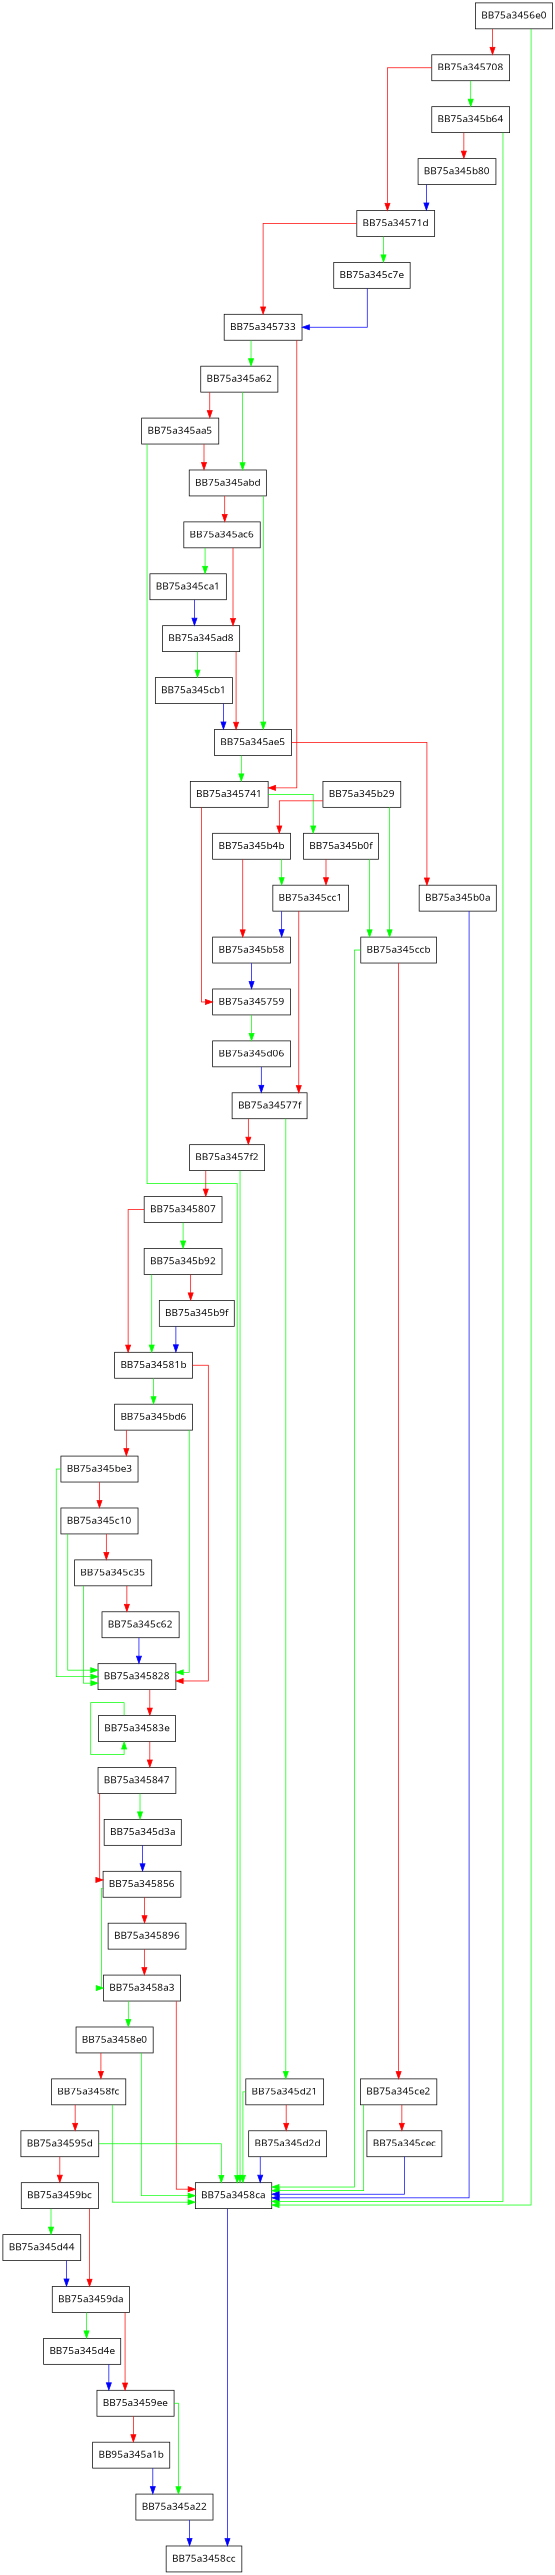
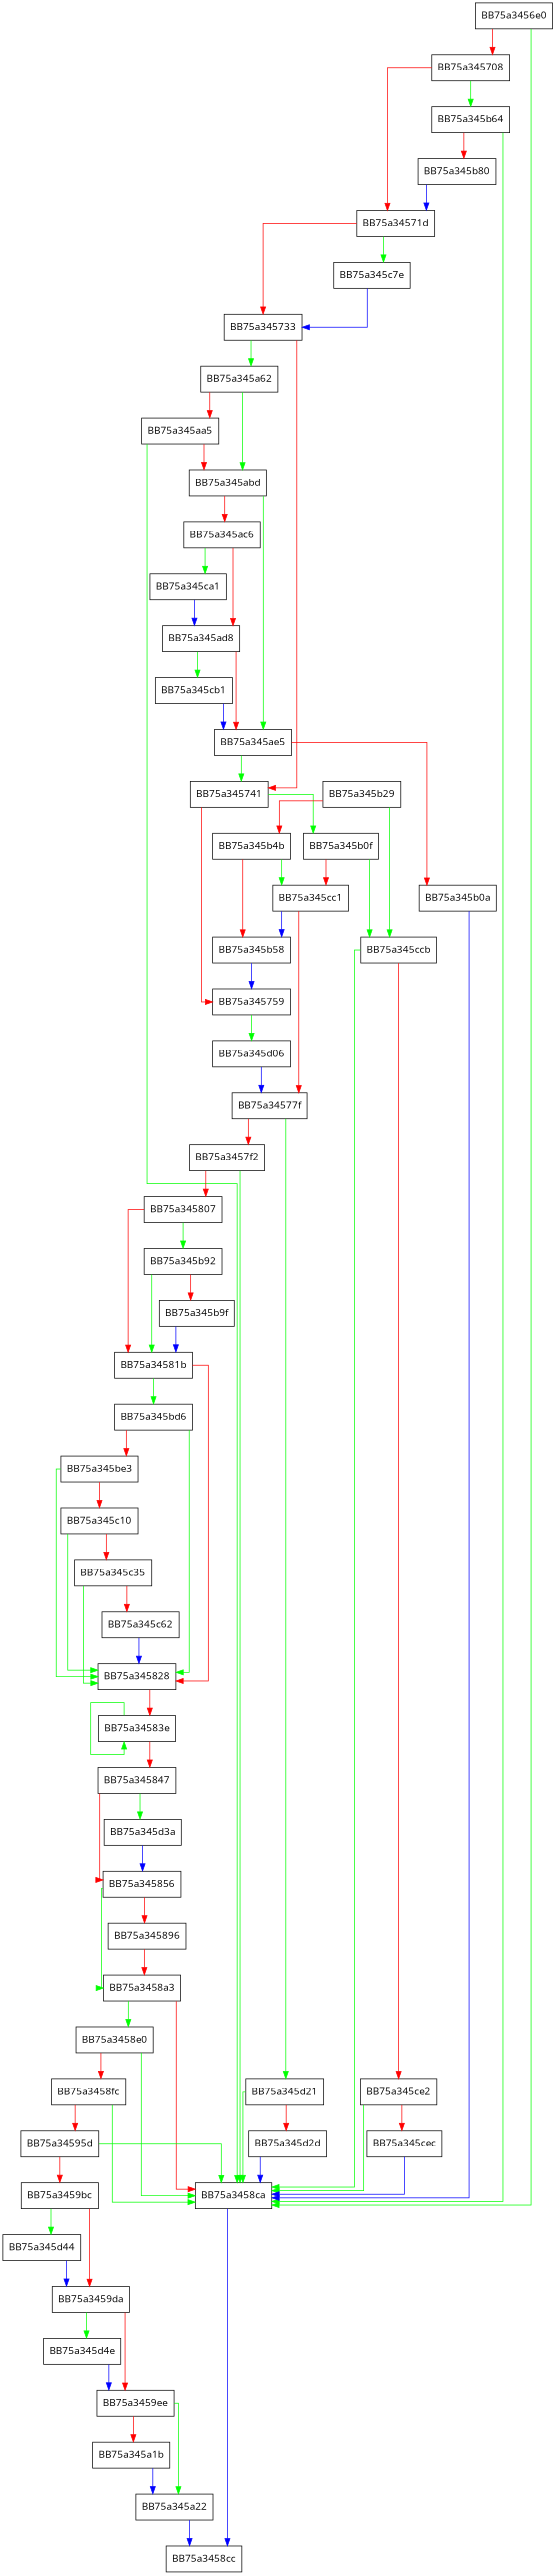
node "BB95a345a1b": label "BB95a345a1b" -> "BB75a345a1b"
